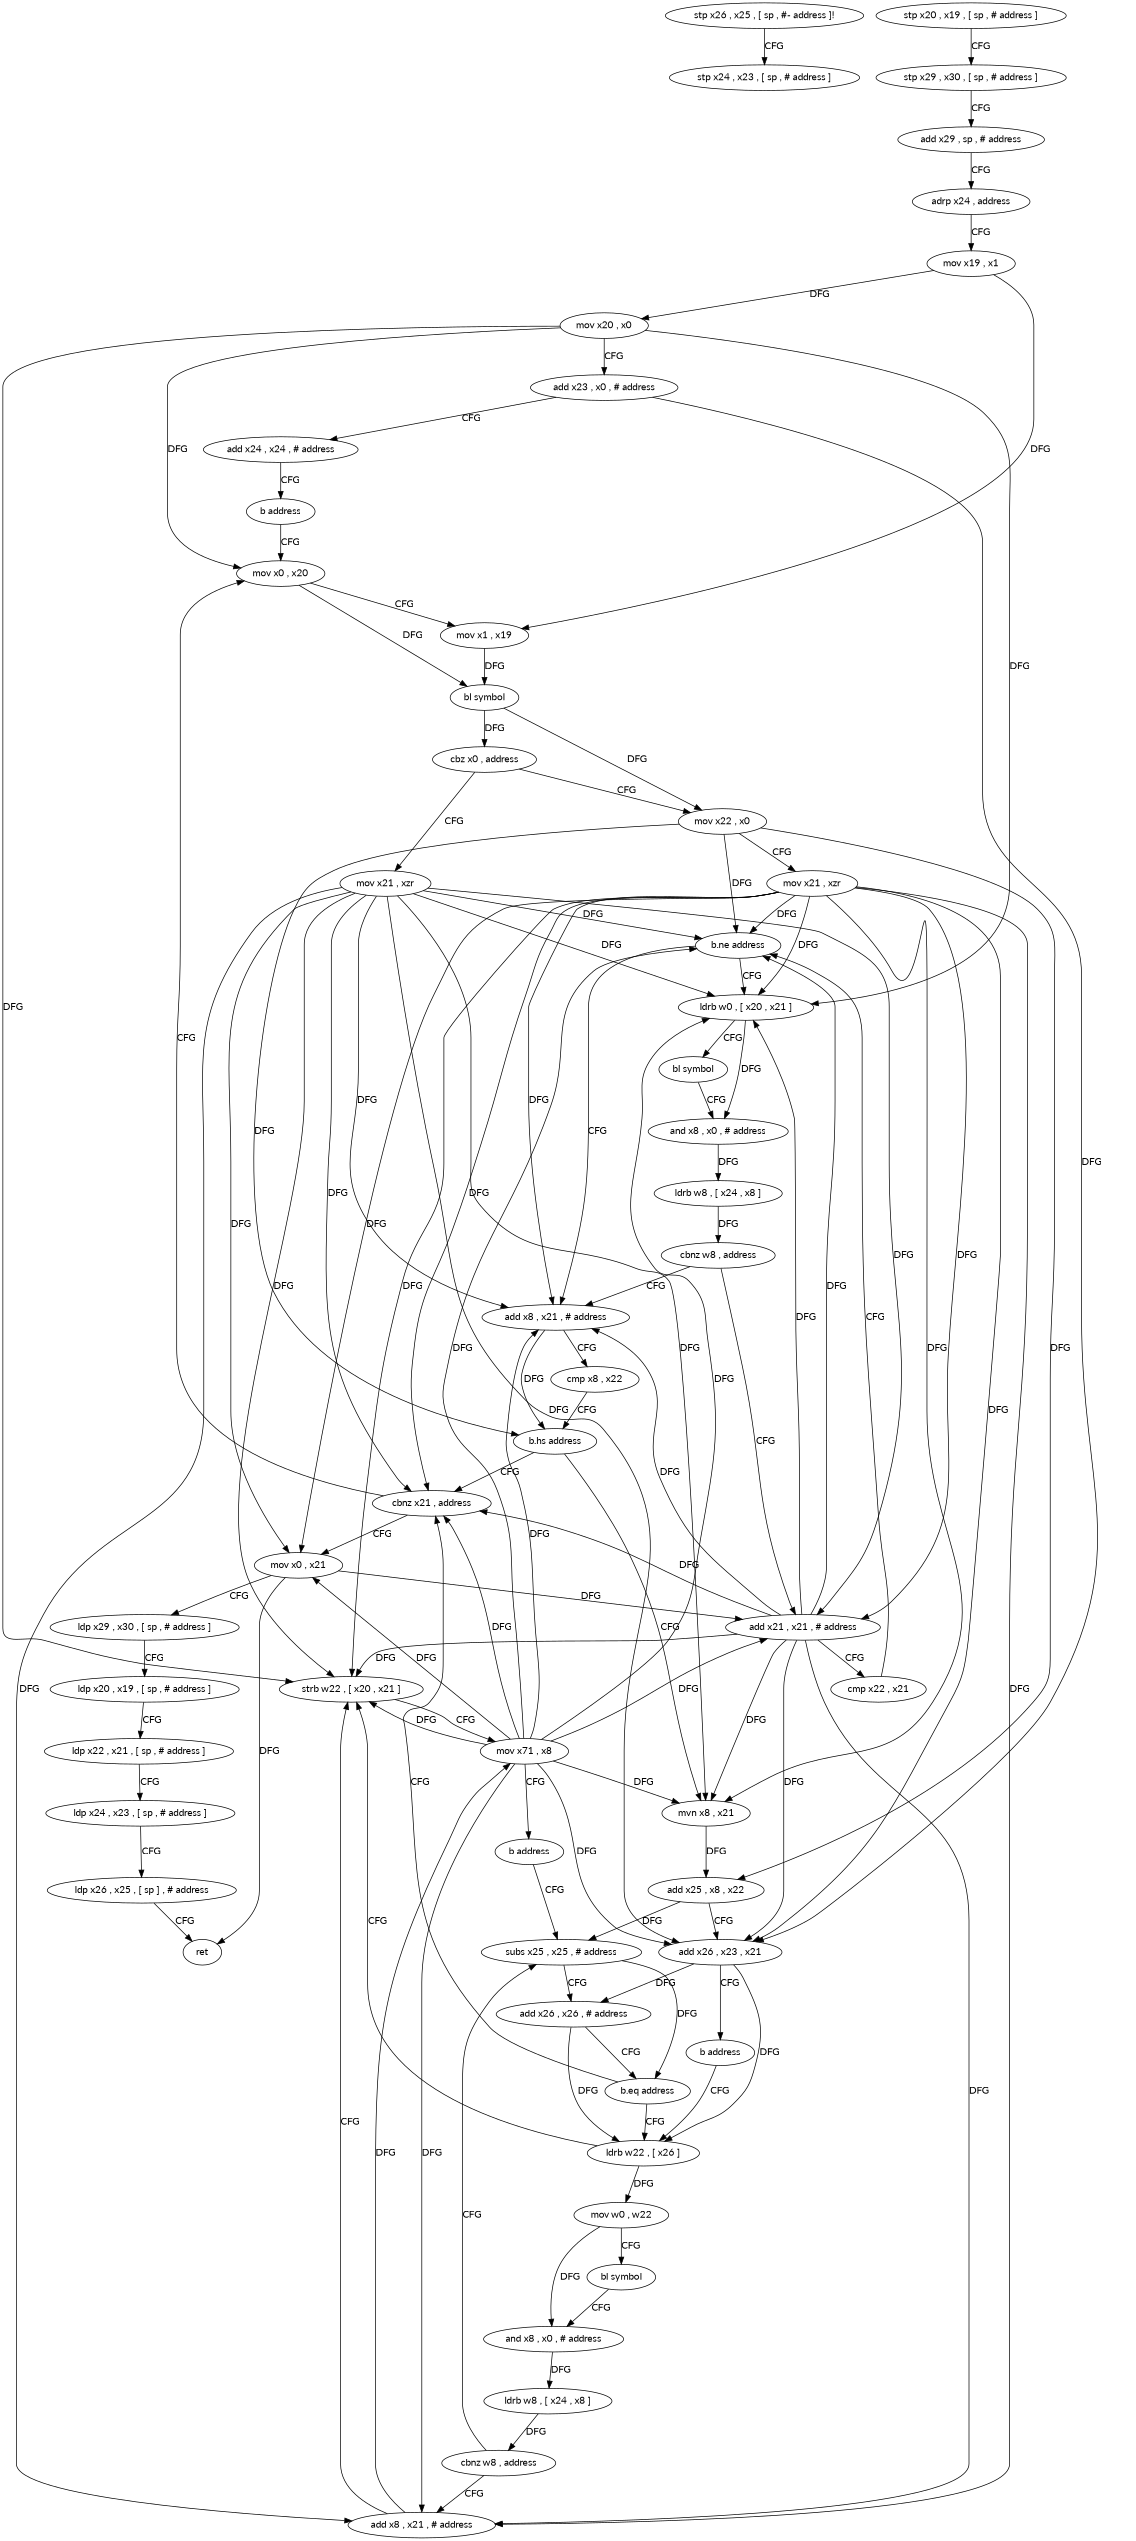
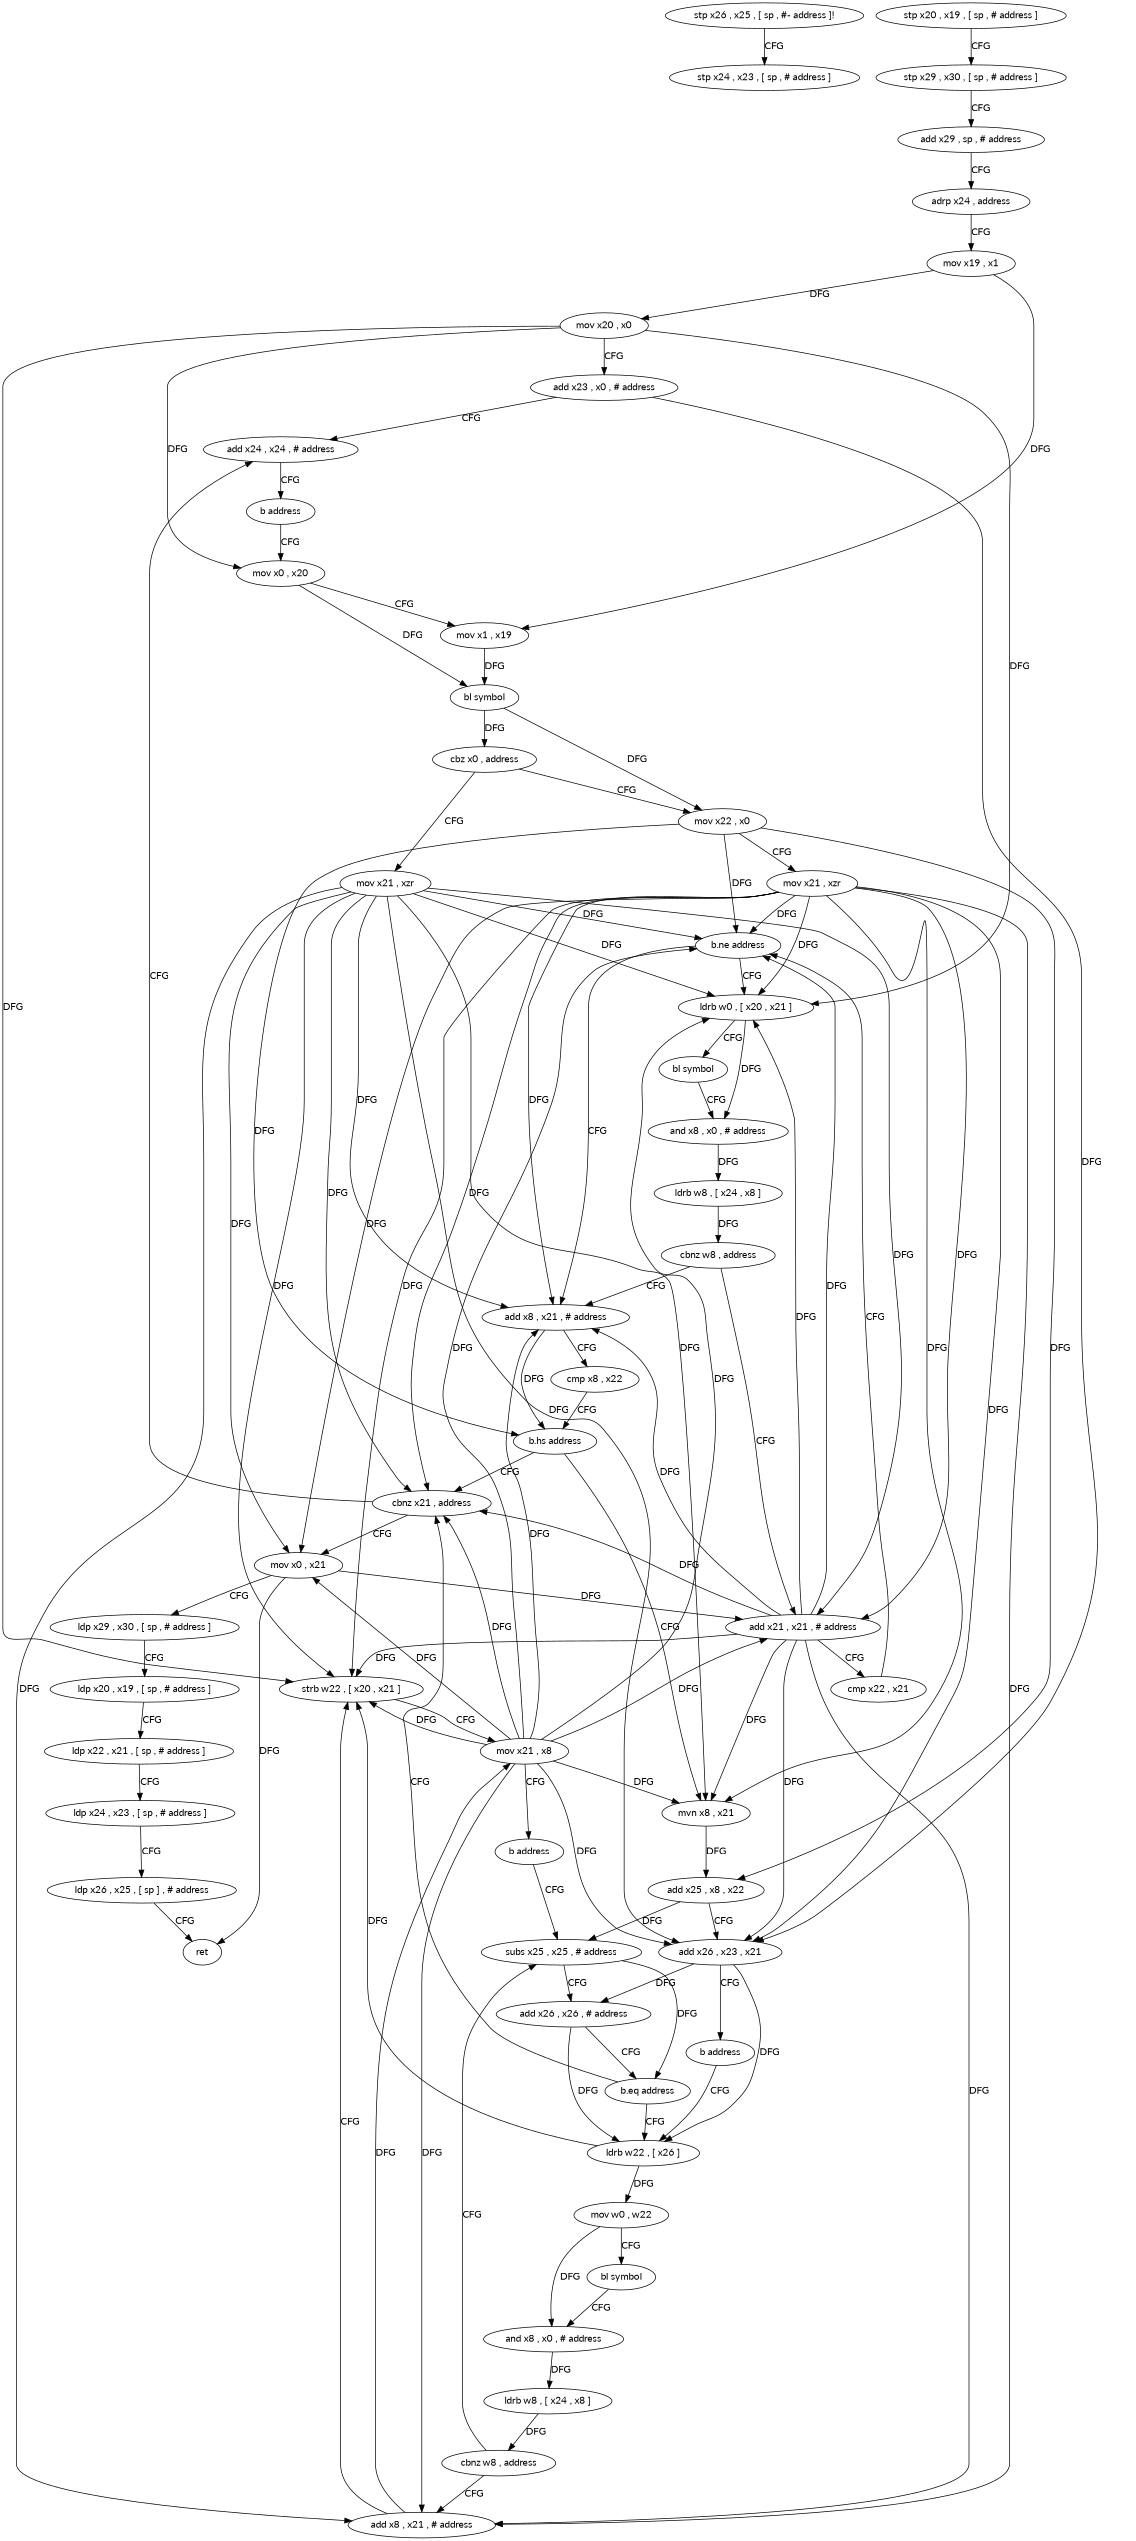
edge "cbnz x21 , address" -> "mov x0 , x20": now "cbnz x21 , address" -> "add x24 , x24 , # address"
node "mov x71 , x8": label "mov x71 , x8" -> "mov x21 , x8"
edge "ldrb w22 , [ x26 ]" -> "strb w22 , [ x20 , x21 ]": label "CFG" -> "DFG"
